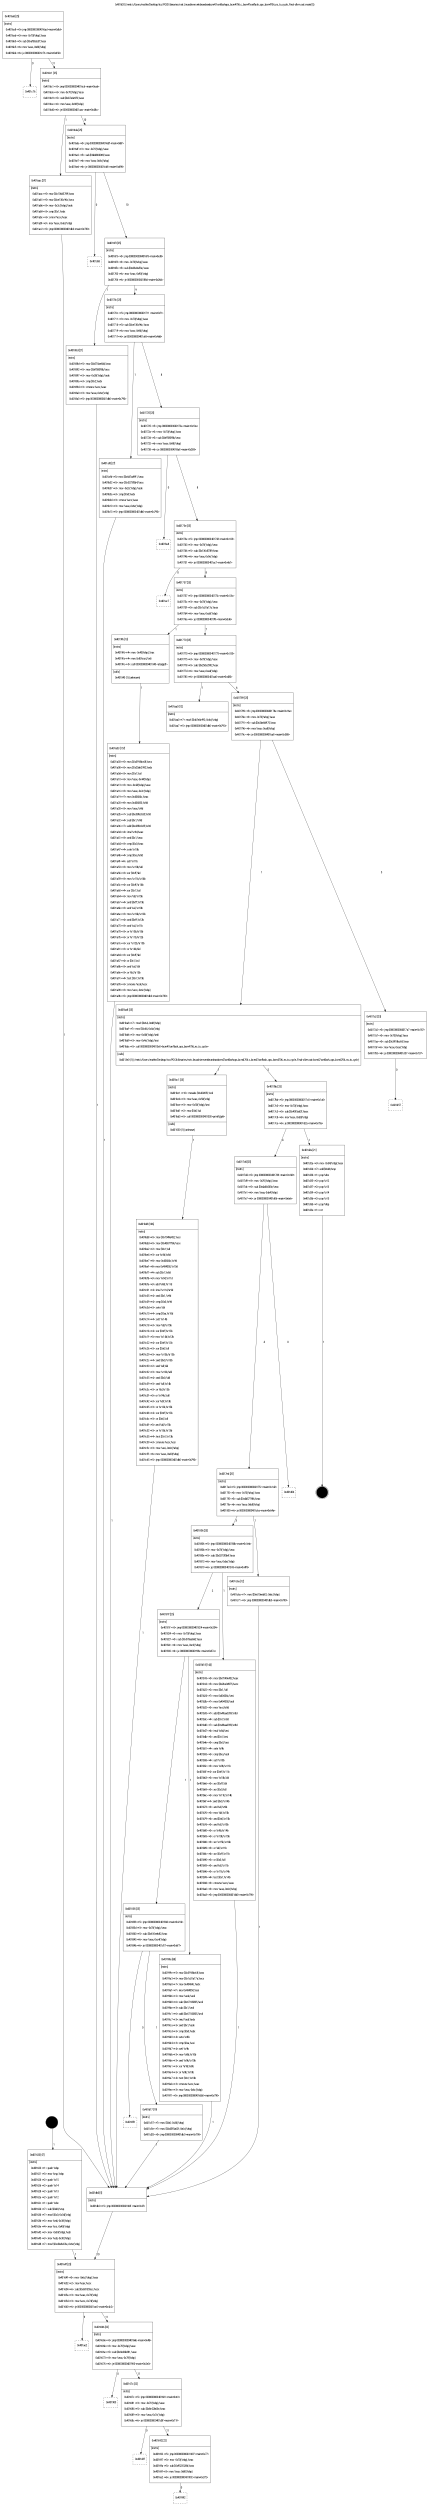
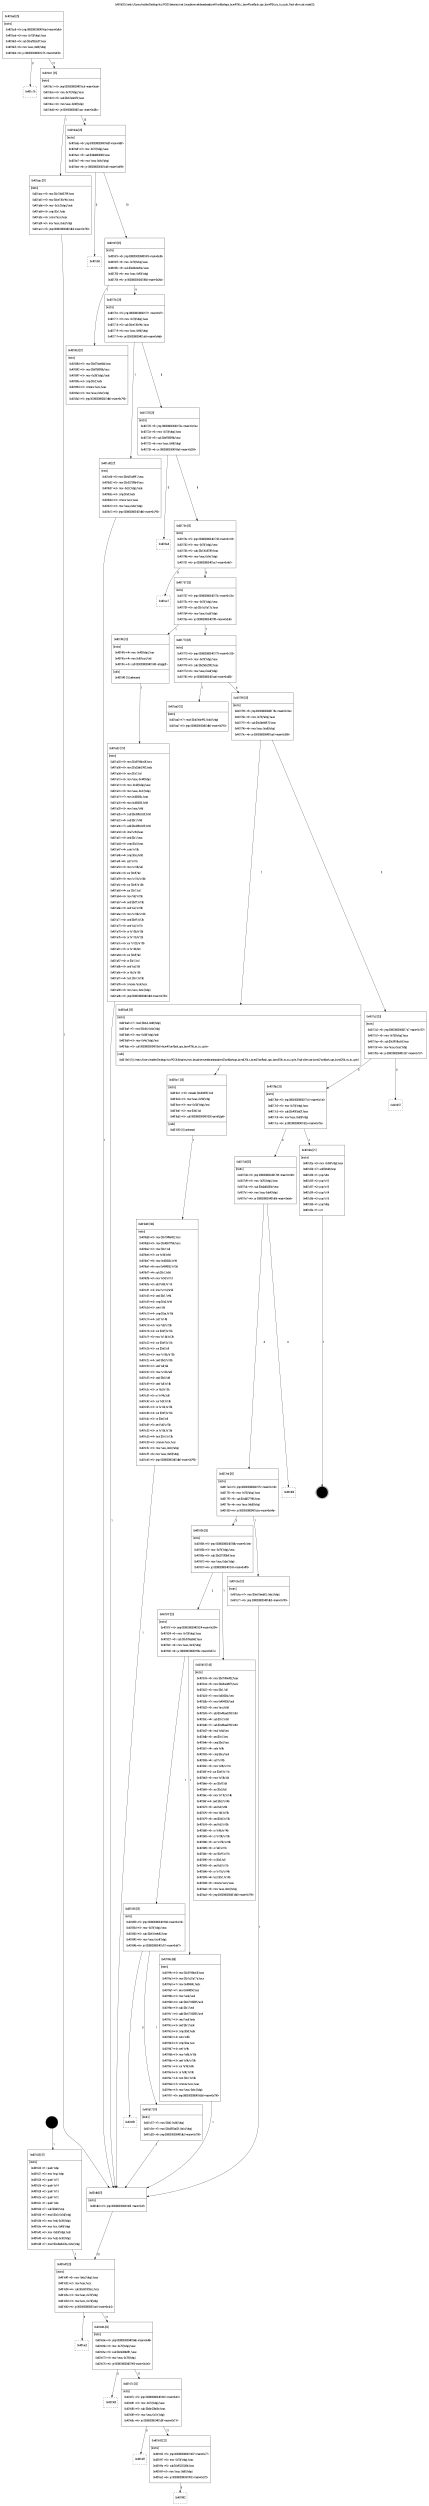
edge "0x401ba8 [25]" -> "0x4017bb [25]": now "0x4017a2 [25]" -> "0x4017bb [25]"
edge "0x40188d [27]" -> "0x401db0 [5]": removed, label "1"
edge "0x401b18 [144]" -> "0x401db0 [5]": removed, label "1"
